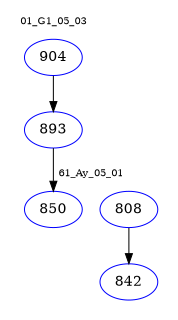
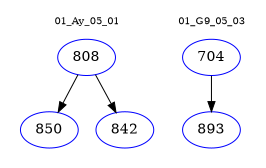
cluster "01_G1_05_03": label "01_G1_05_03" -> "01_G9_05_03"
node "904": label "904" -> "704"
edge "893" -> "850": now "808" -> "850"
cluster "61_Ay_05_01": label "61_Ay_05_01" -> "01_Ay_05_01"
